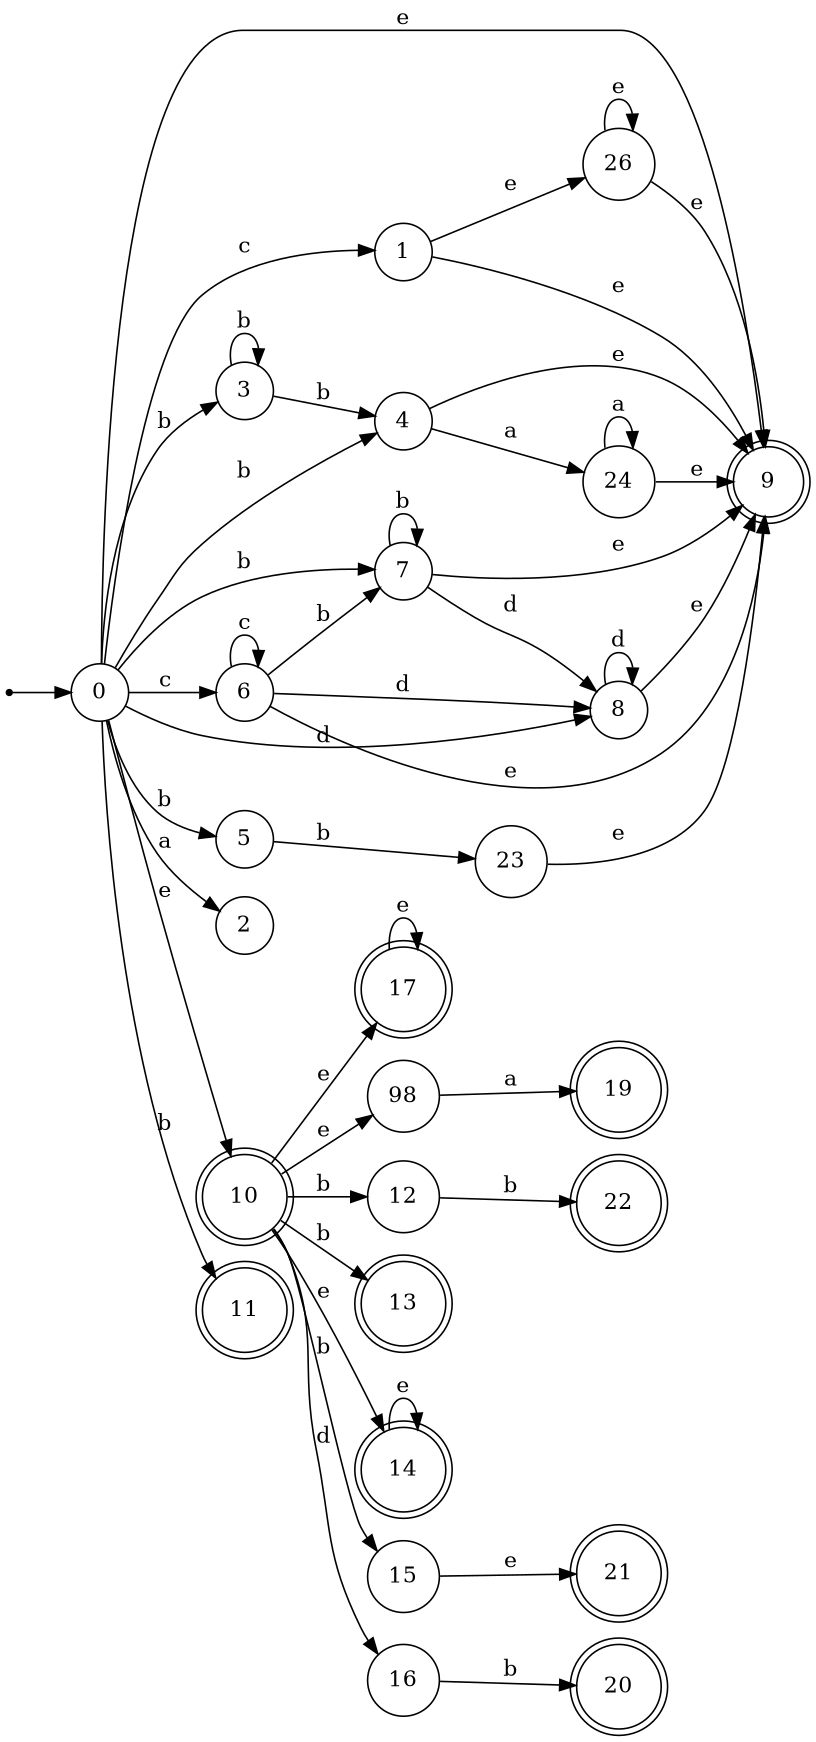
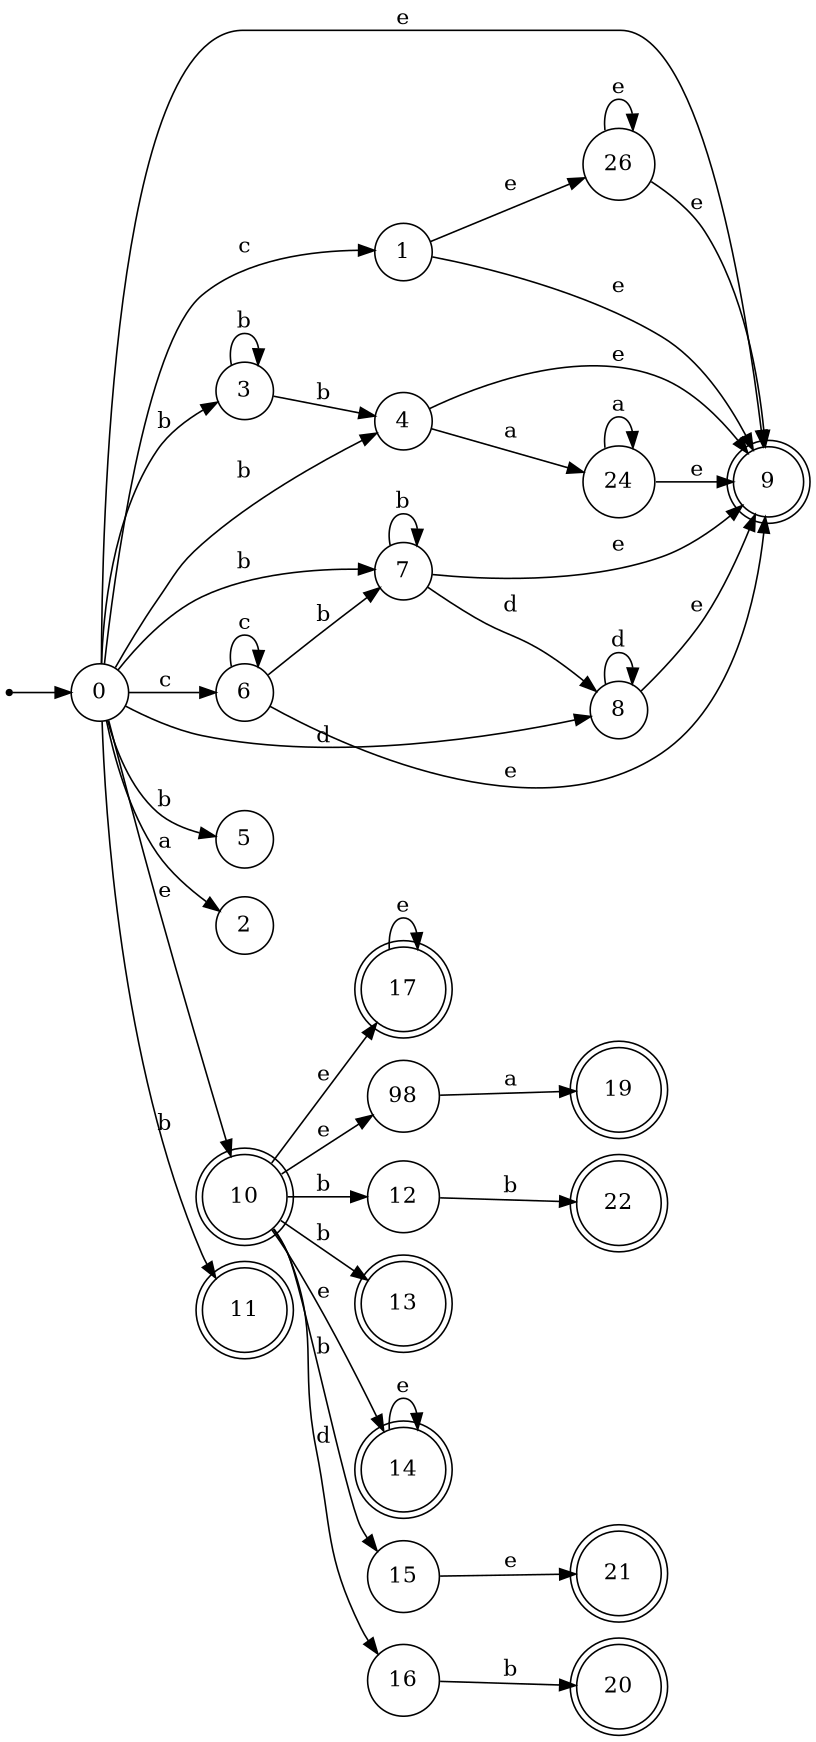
edge "6" -> "8": removed, label "d"
node "23": removed
